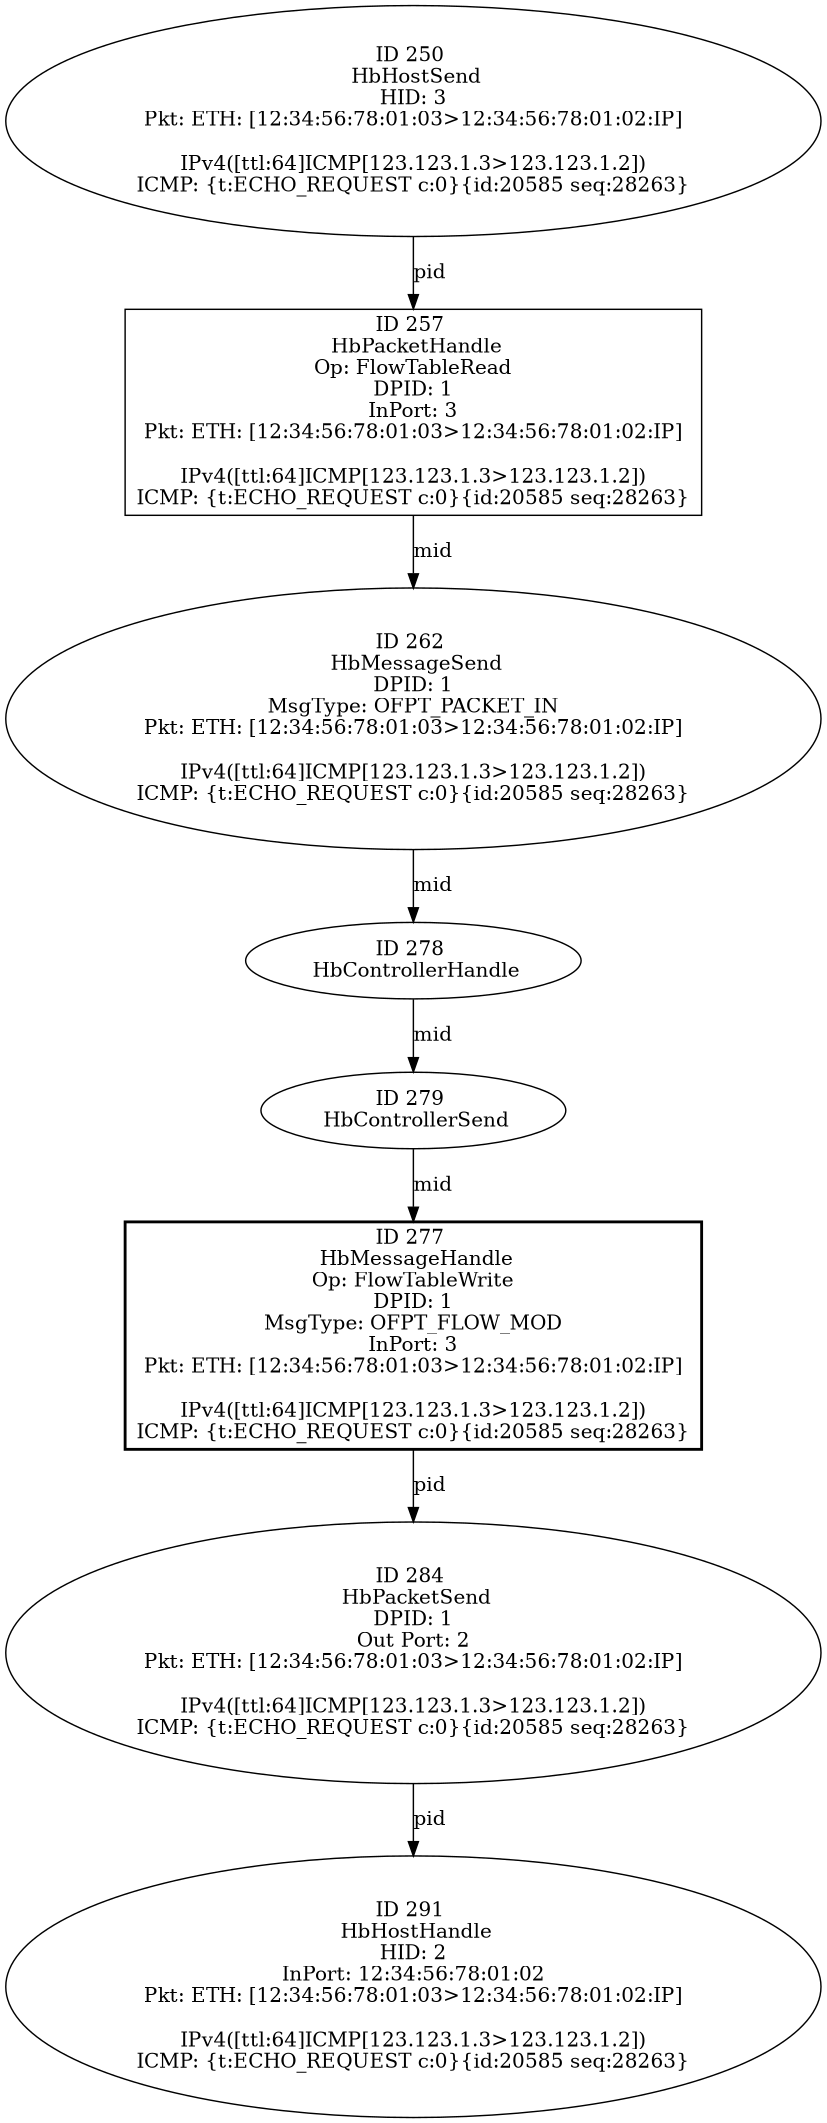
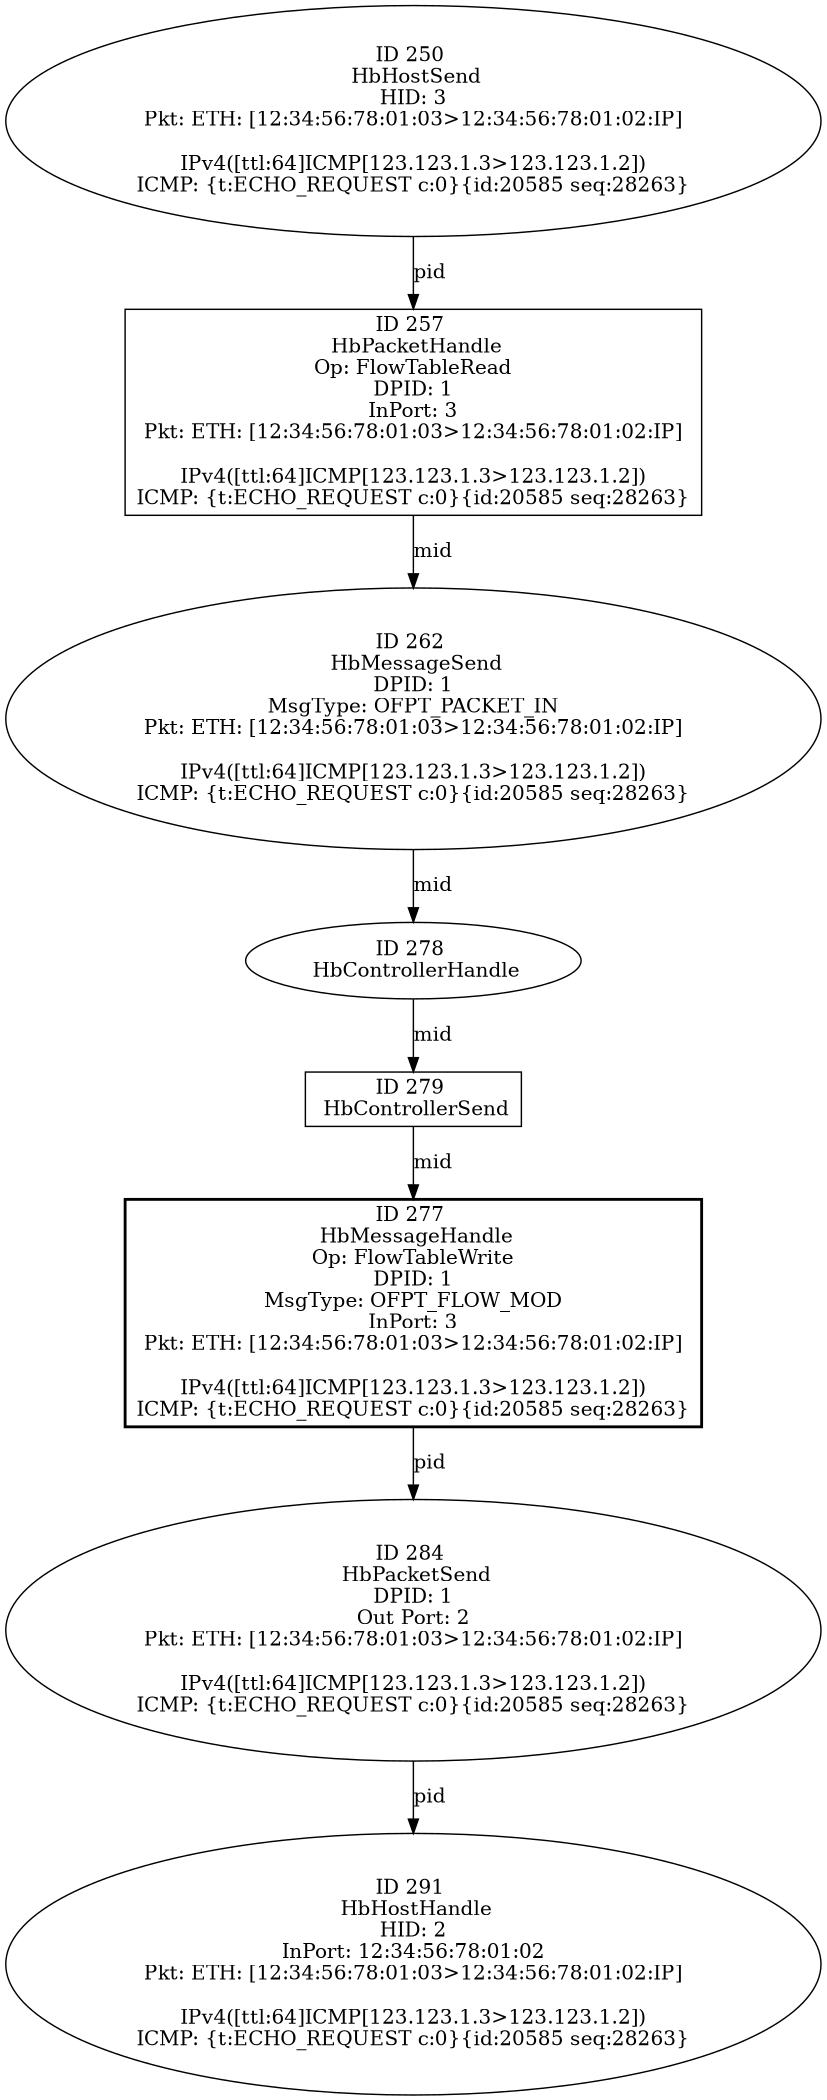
node "ID 279 HbControllerSend": shape ellipse -> box
